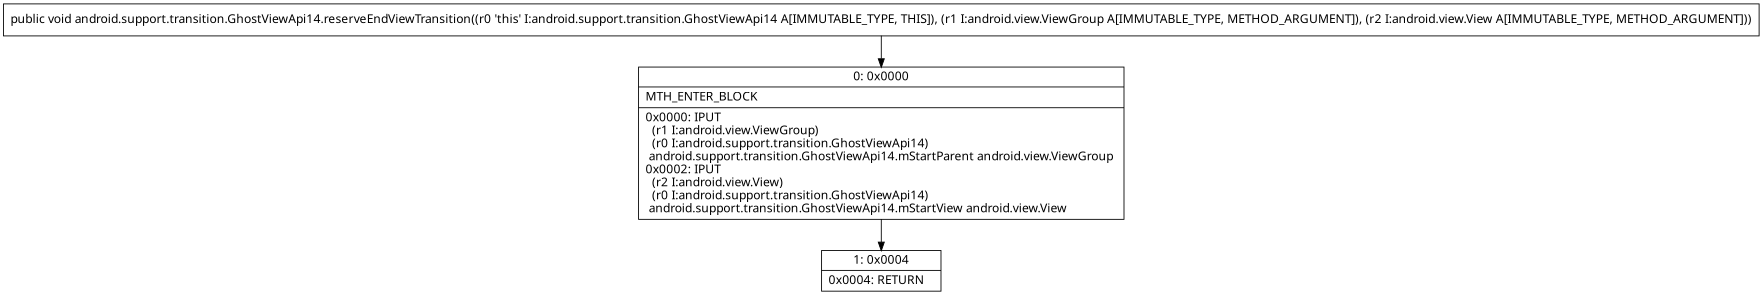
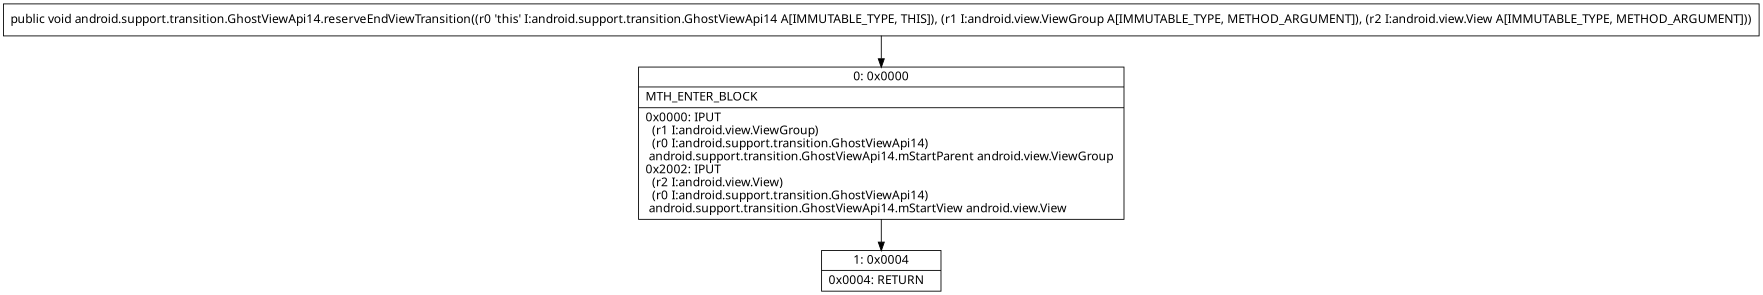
node "0: 0x0000": text "0x0002: IPUT" -> "0x2002: IPUT"
